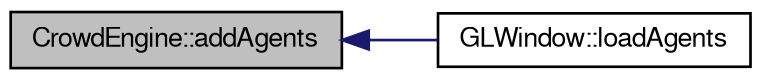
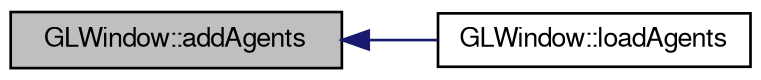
node "CrowdEngine::addAgents": label "CrowdEngine::addAgents" -> "GLWindow::addAgents"
